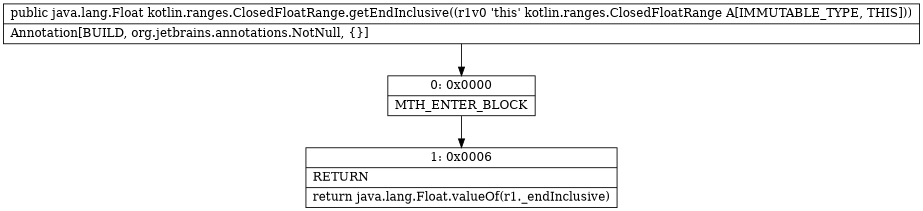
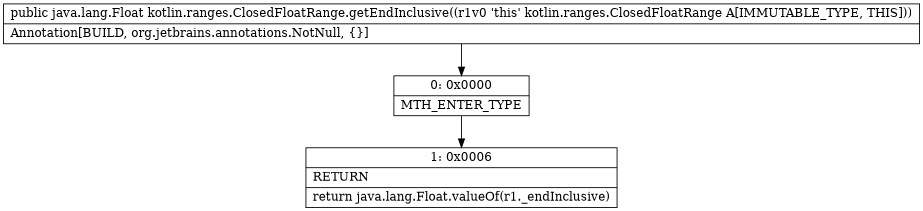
node "0: 0x0000": text "MTH_ENTER_BLOCK" -> "MTH_ENTER_TYPE"
